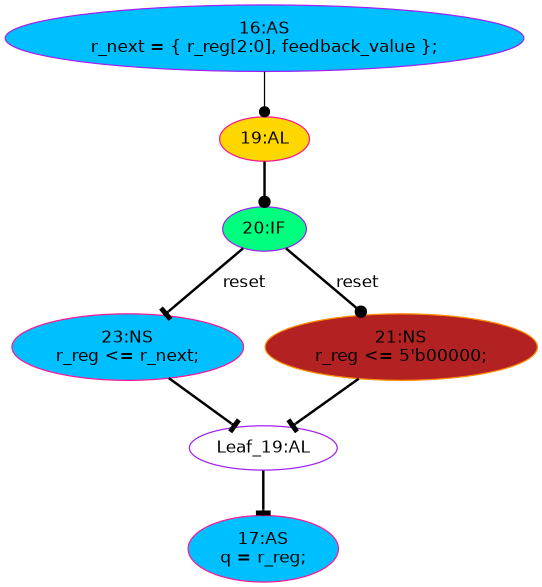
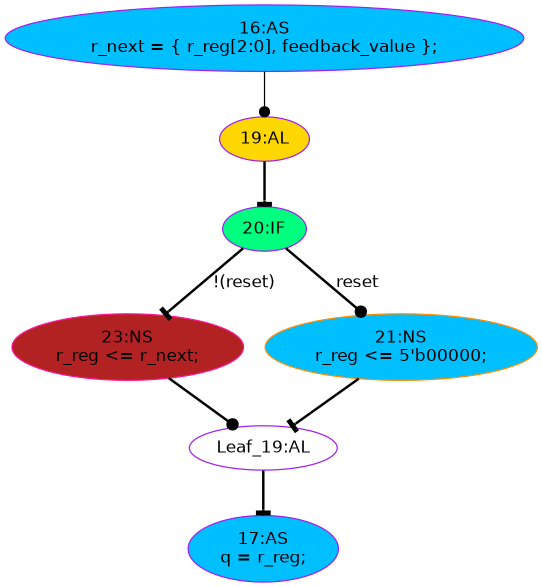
node "19:AL": color deeppink -> purple
edge "19:AL" -> "20:IF": arrowhead dot -> tee
edge "20:IF" -> "23:NS r_reg <= r_next;": label "reset" -> "!(reset)"
node "23:NS r_reg <= r_next;": fillcolor deepskyblue -> firebrick
node "21:NS r_reg <= 5'b00000;": fillcolor firebrick -> deepskyblue
edge "23:NS r_reg <= r_next;" -> "Leaf_19:AL": arrowhead tee -> dot
node "17:AS q = r_reg;": color deeppink -> purple
